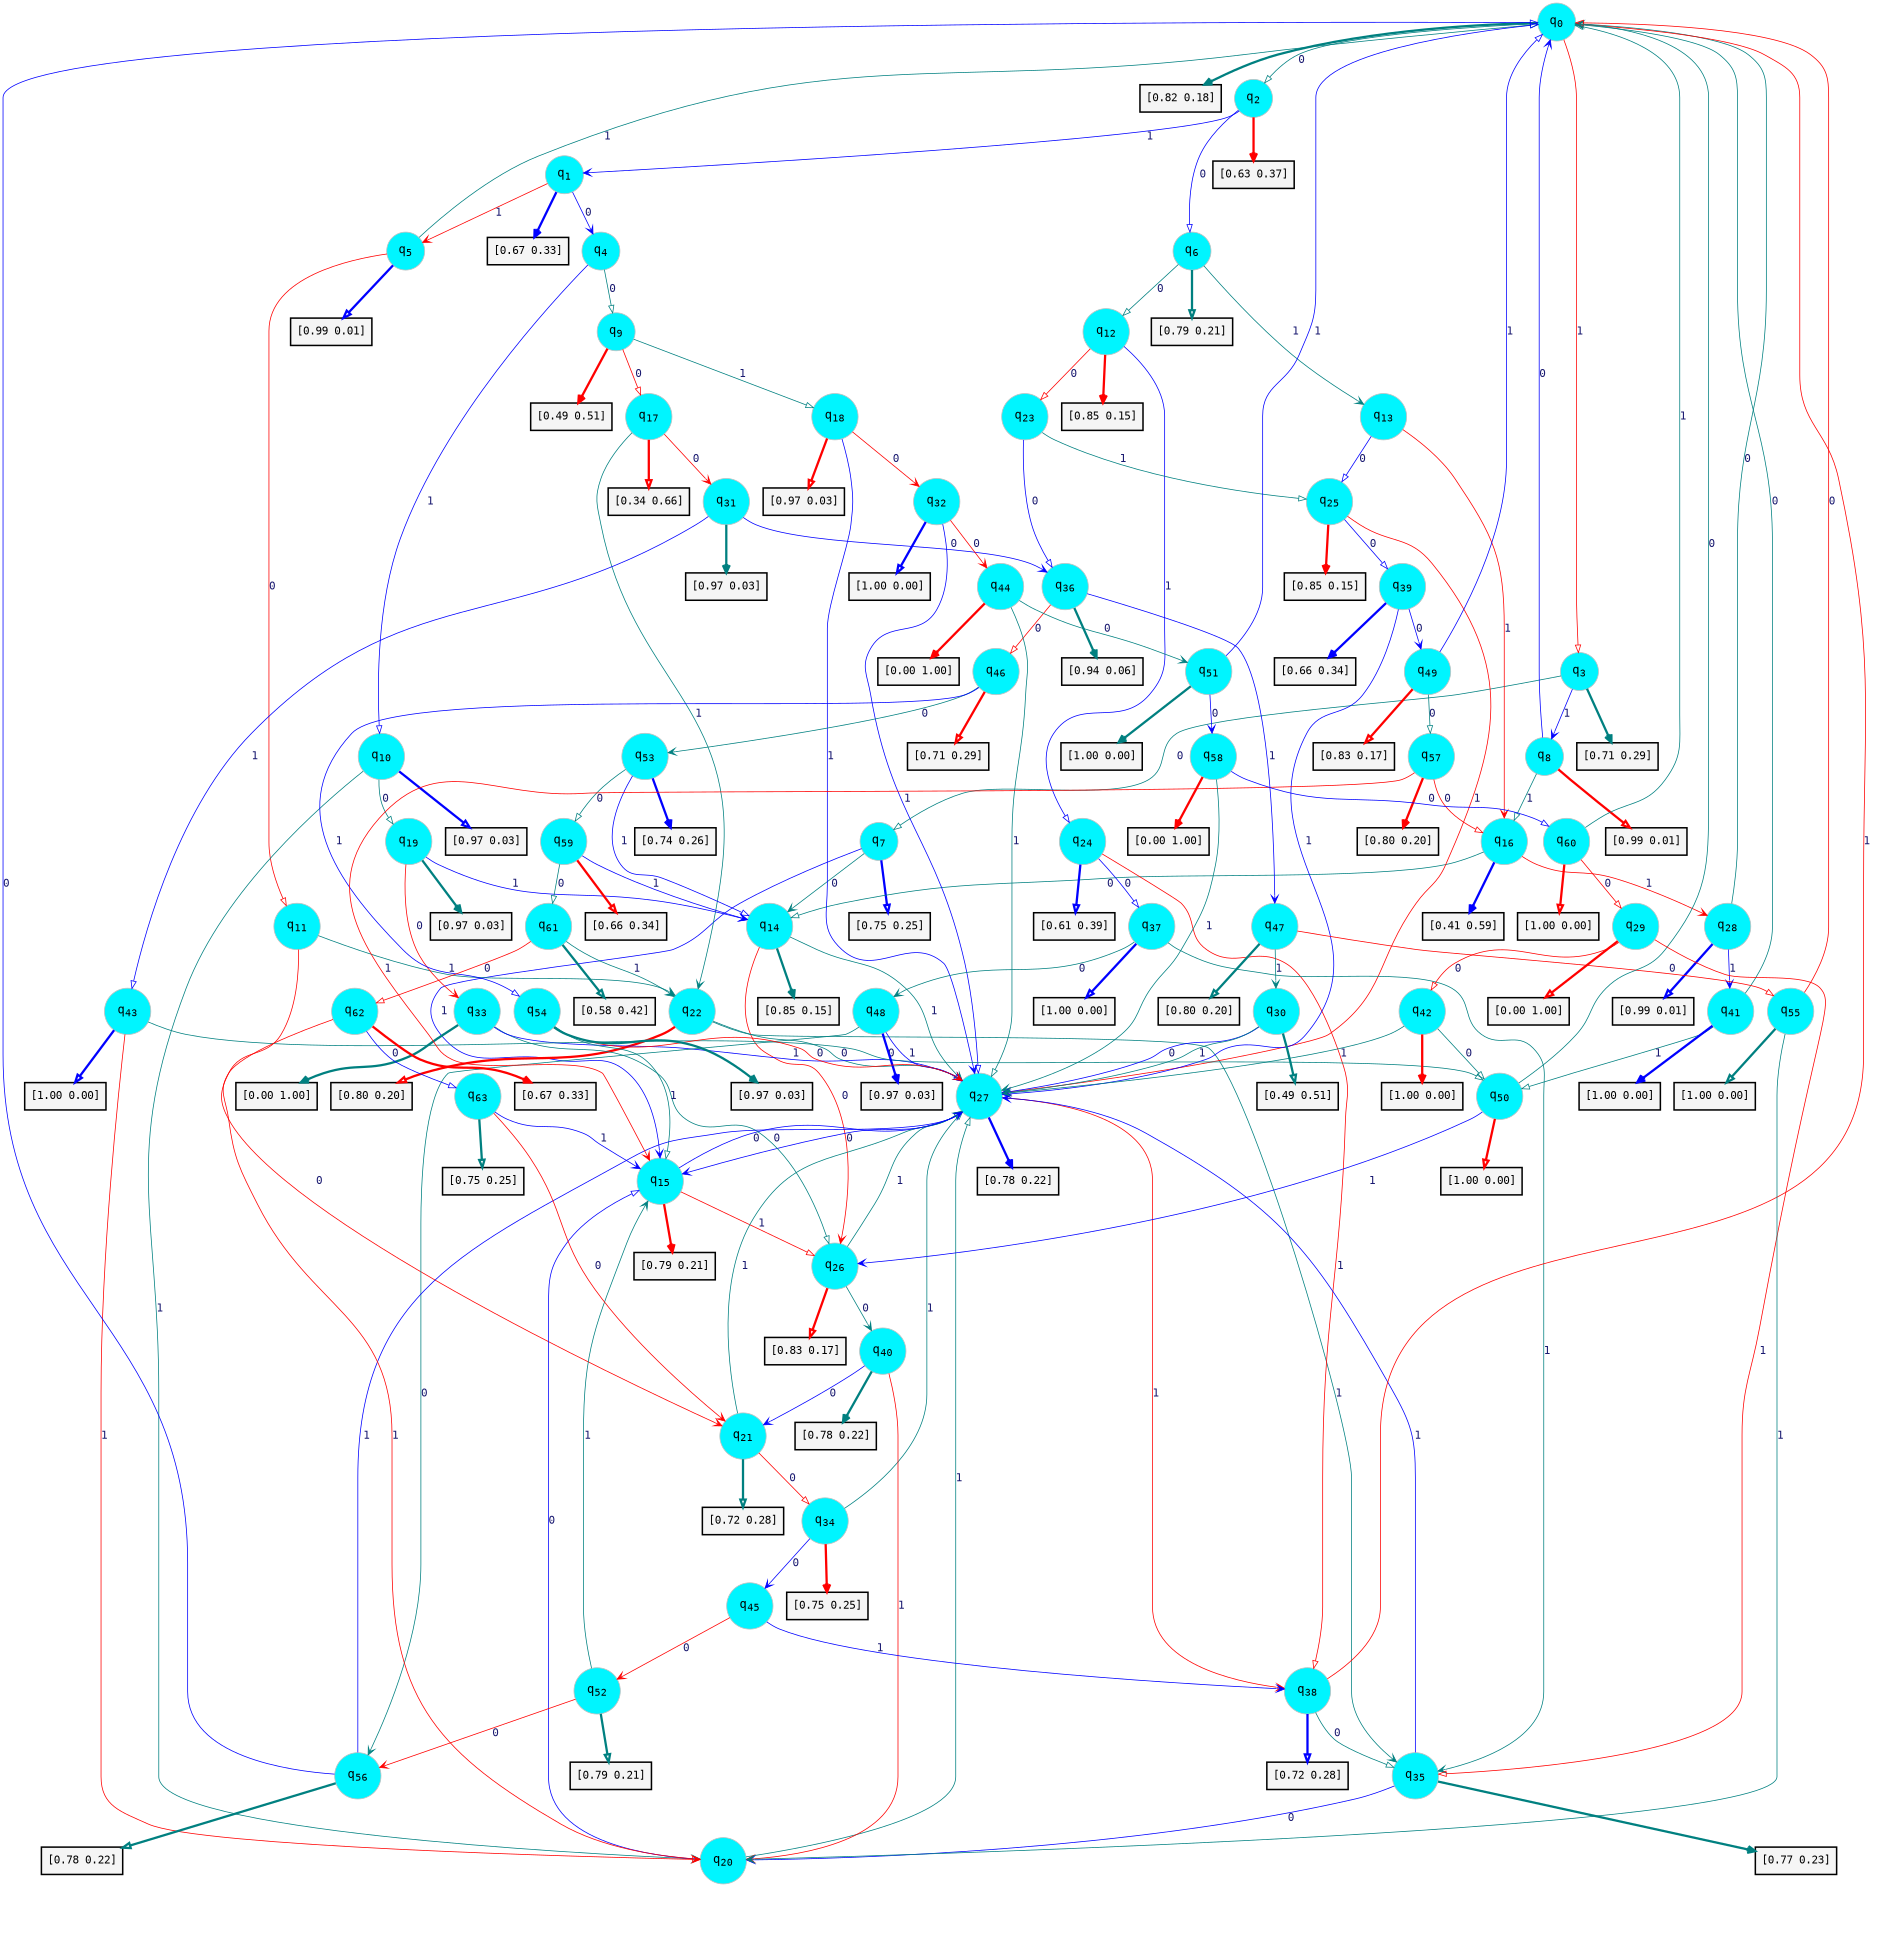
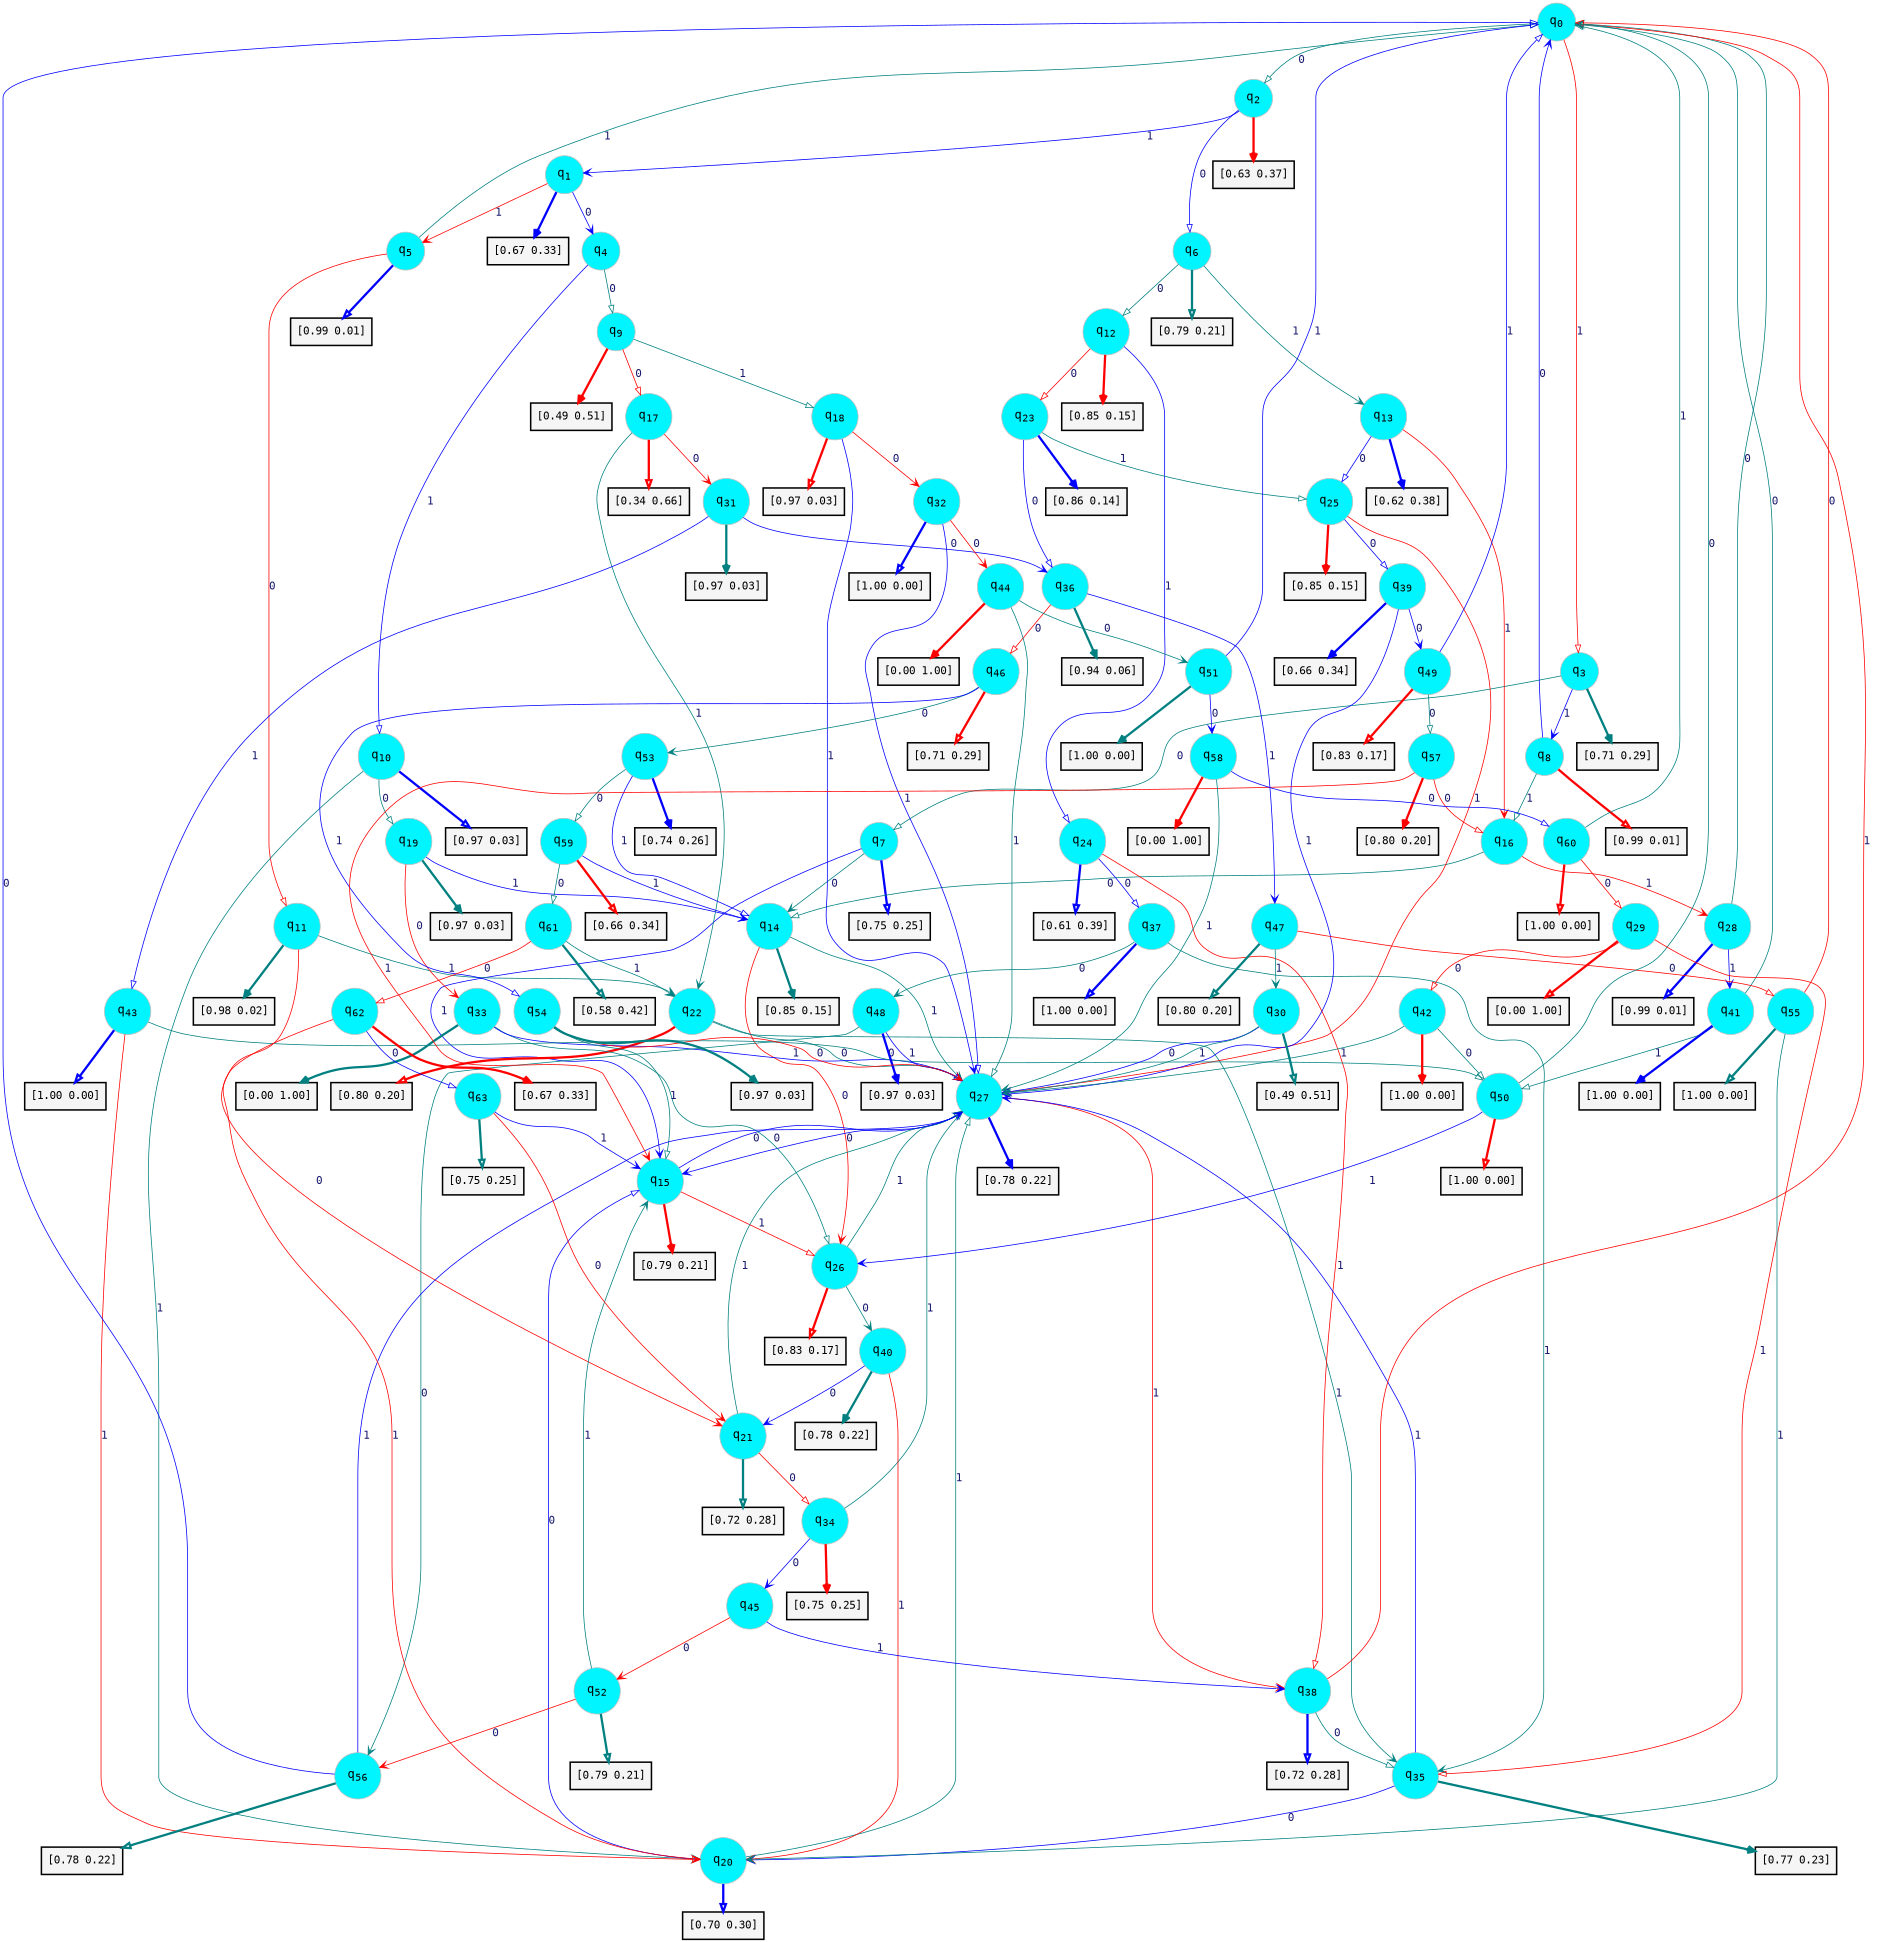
node "[0.82 0.18]": removed
node "[0.86 0.14]": added
node "[0.62 0.38]": added
node "[0.41 0.59]": removed
node "[0.98 0.02]": added
node "[0.70 0.30]": added
